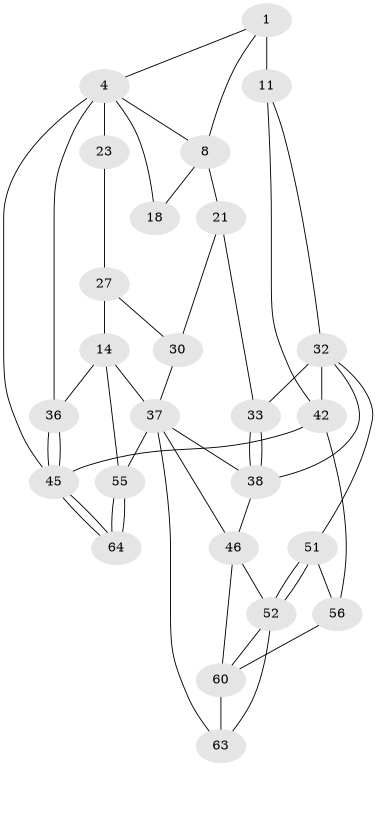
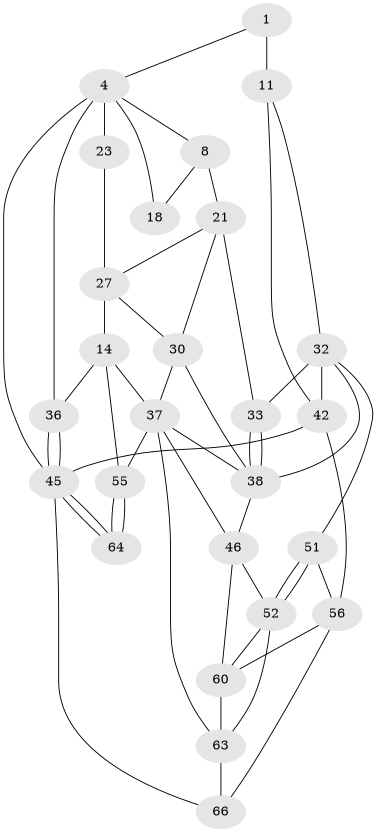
edge "1" -- "8": removed
edge "21" -- "27": added
edge "30" -- "38": added
node "66": added
